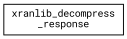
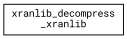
node "xranlib_decompress _response": label "xranlib_decompress _response" -> "xranlib_decompress _xranlib"
